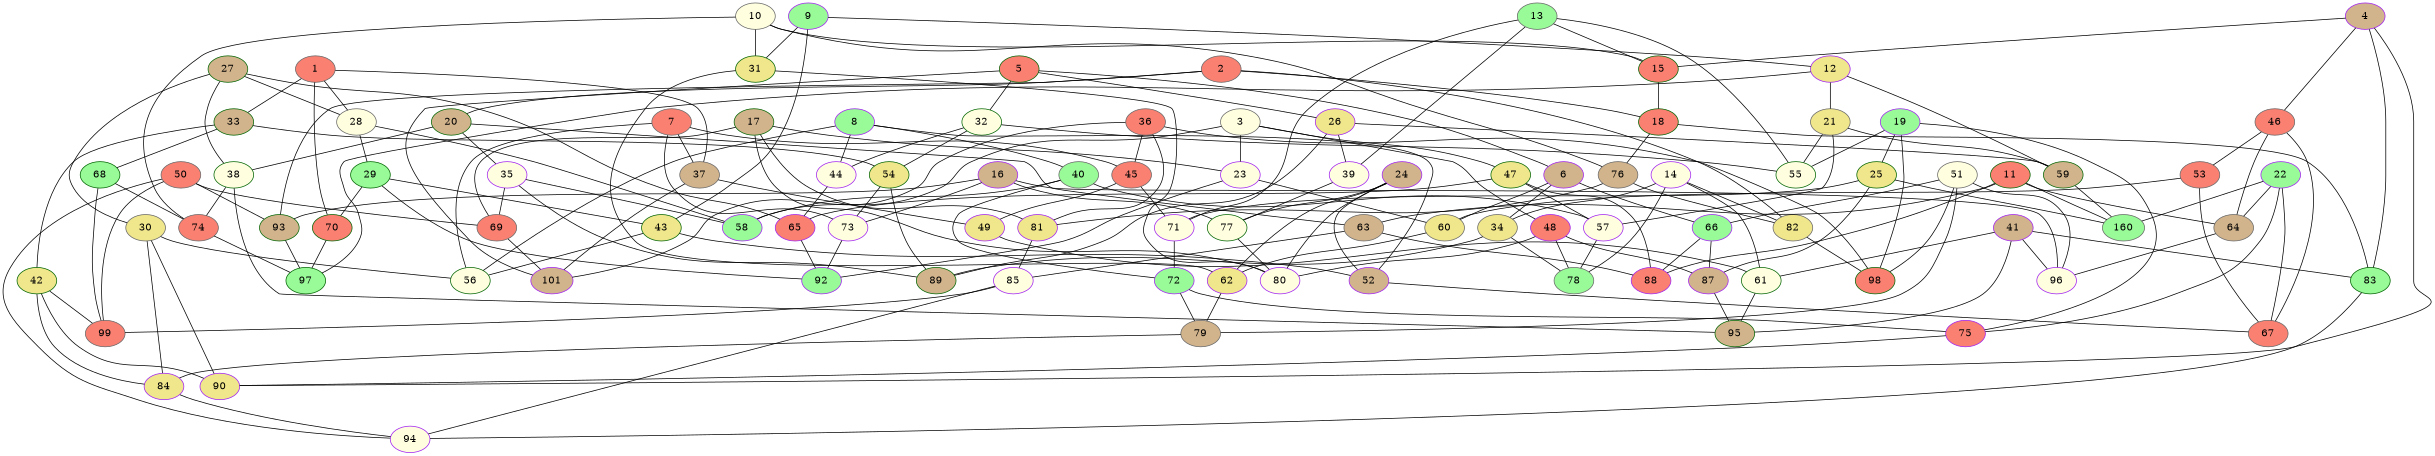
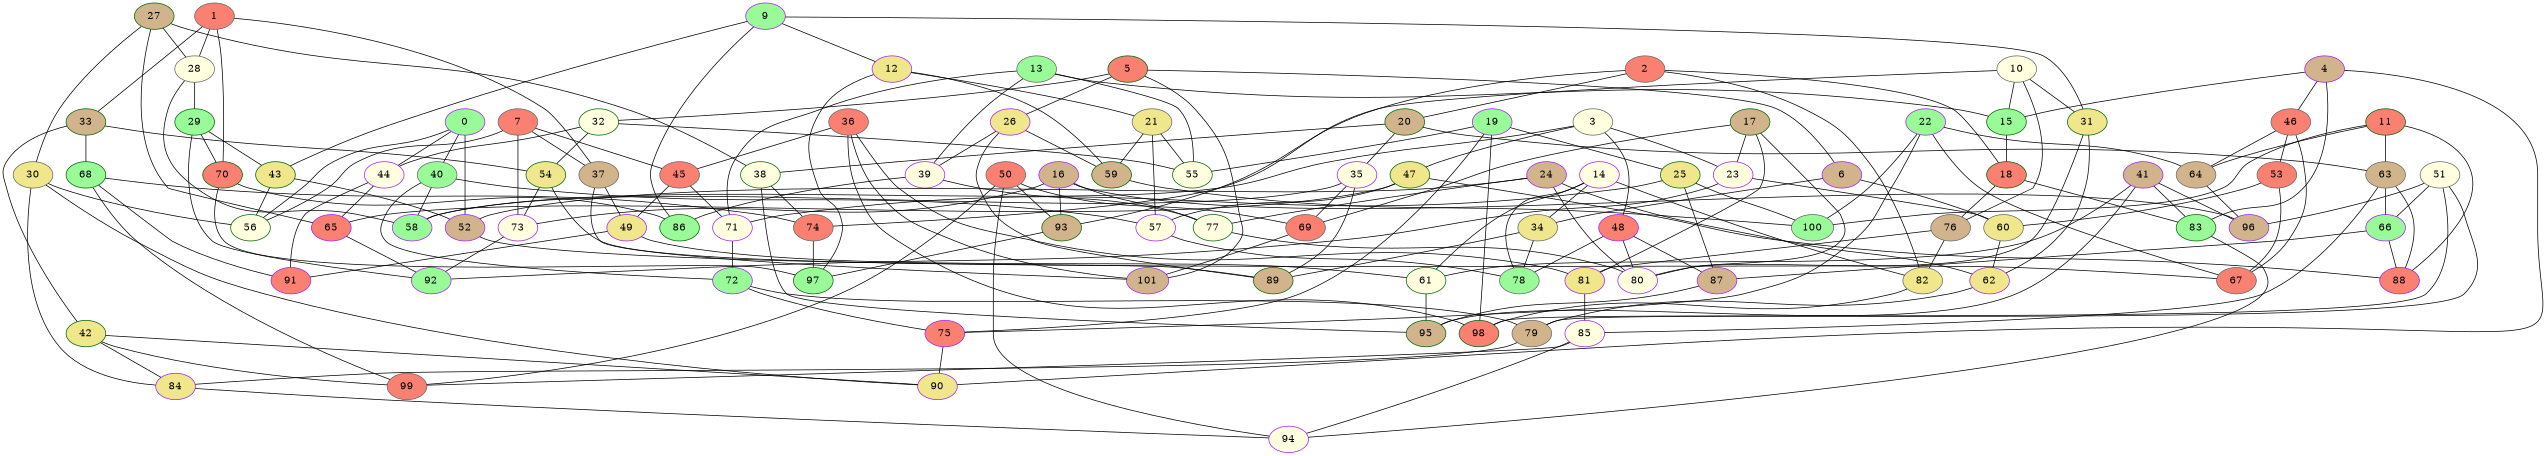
node "15": fillcolor salmon -> palegreen
node "8": label "8" -> "0"
edge "6" -- "66": now "63" -- "66"
node "86": added
node "160": label "160" -> "100"
node "91": added
node "96": fillcolor lightyellow -> tan
